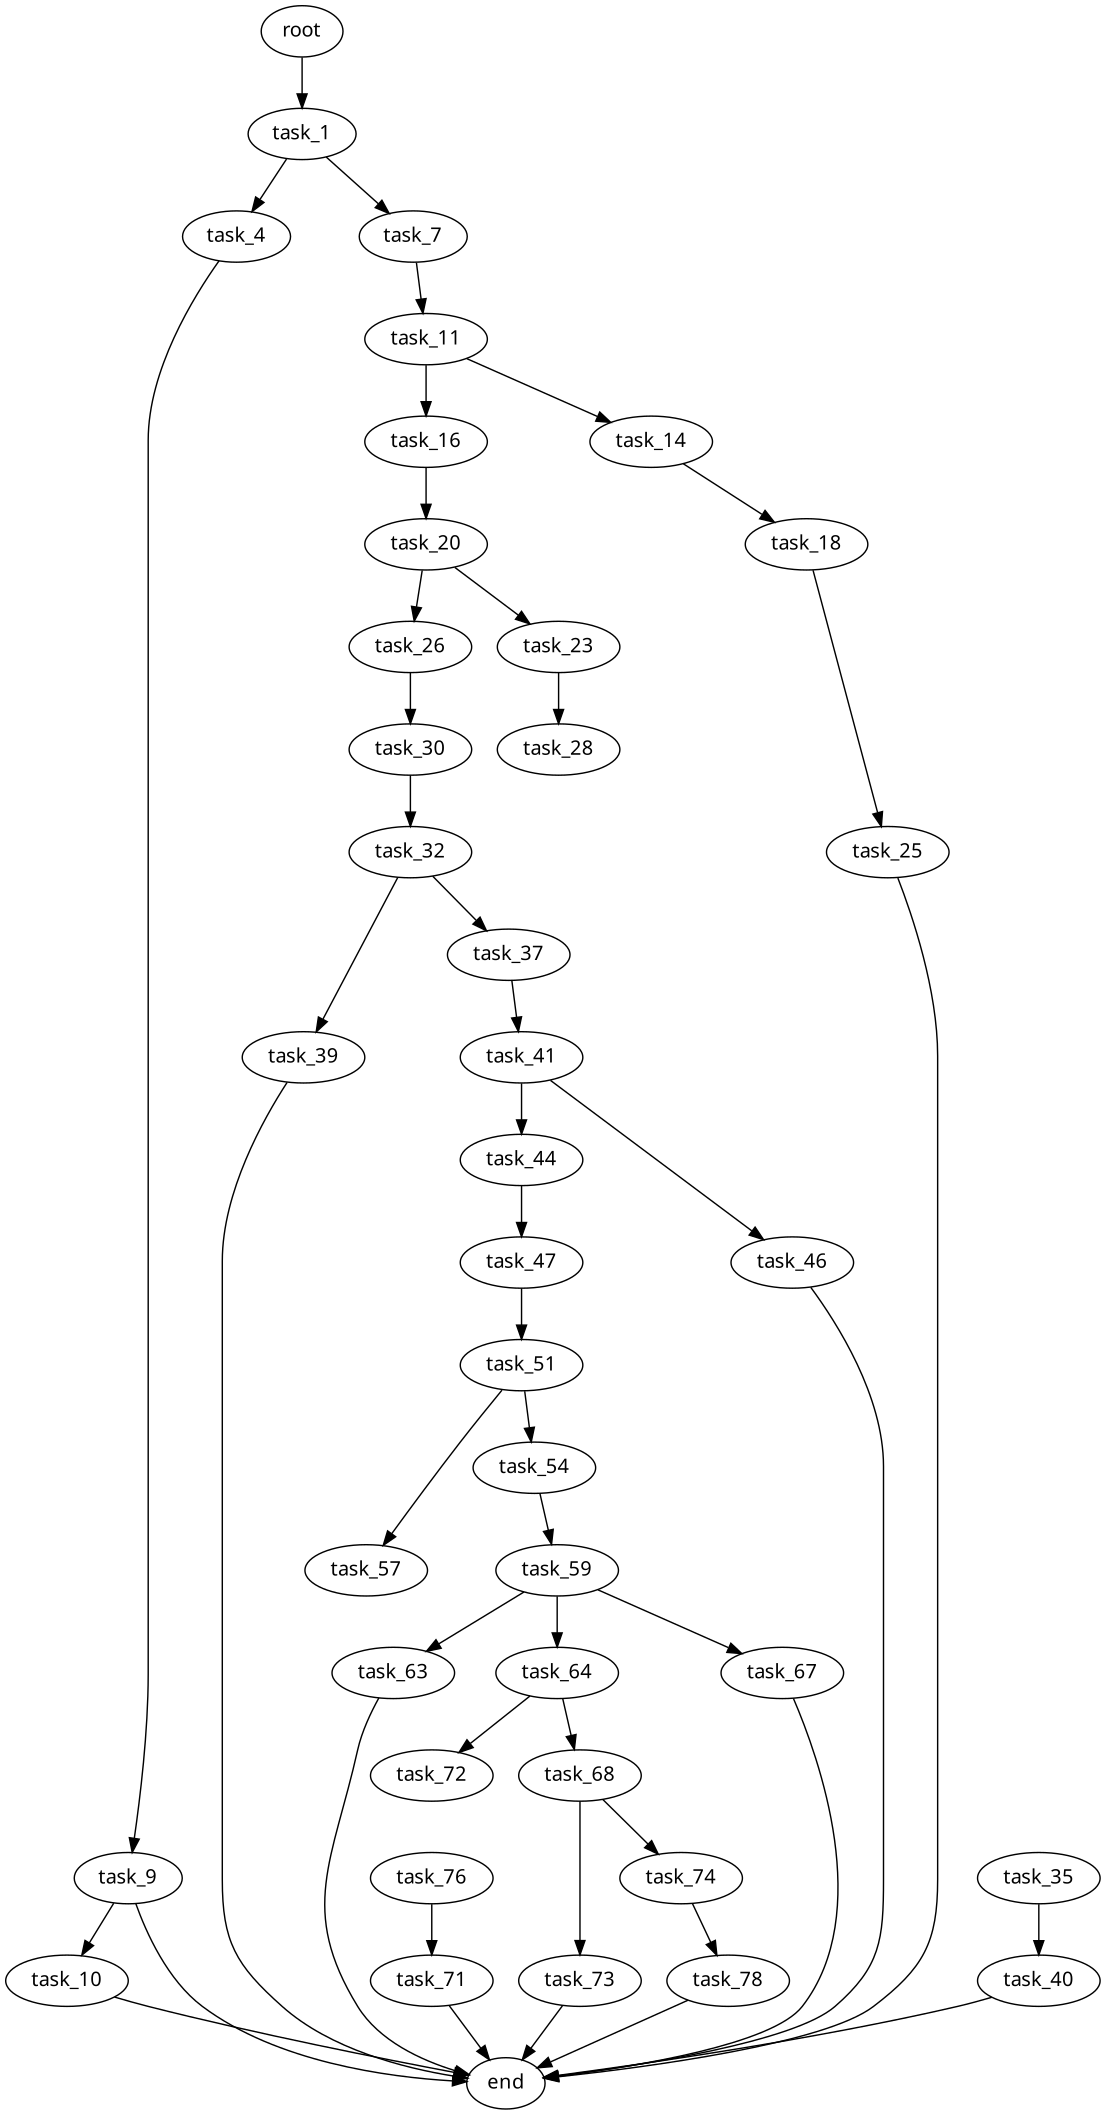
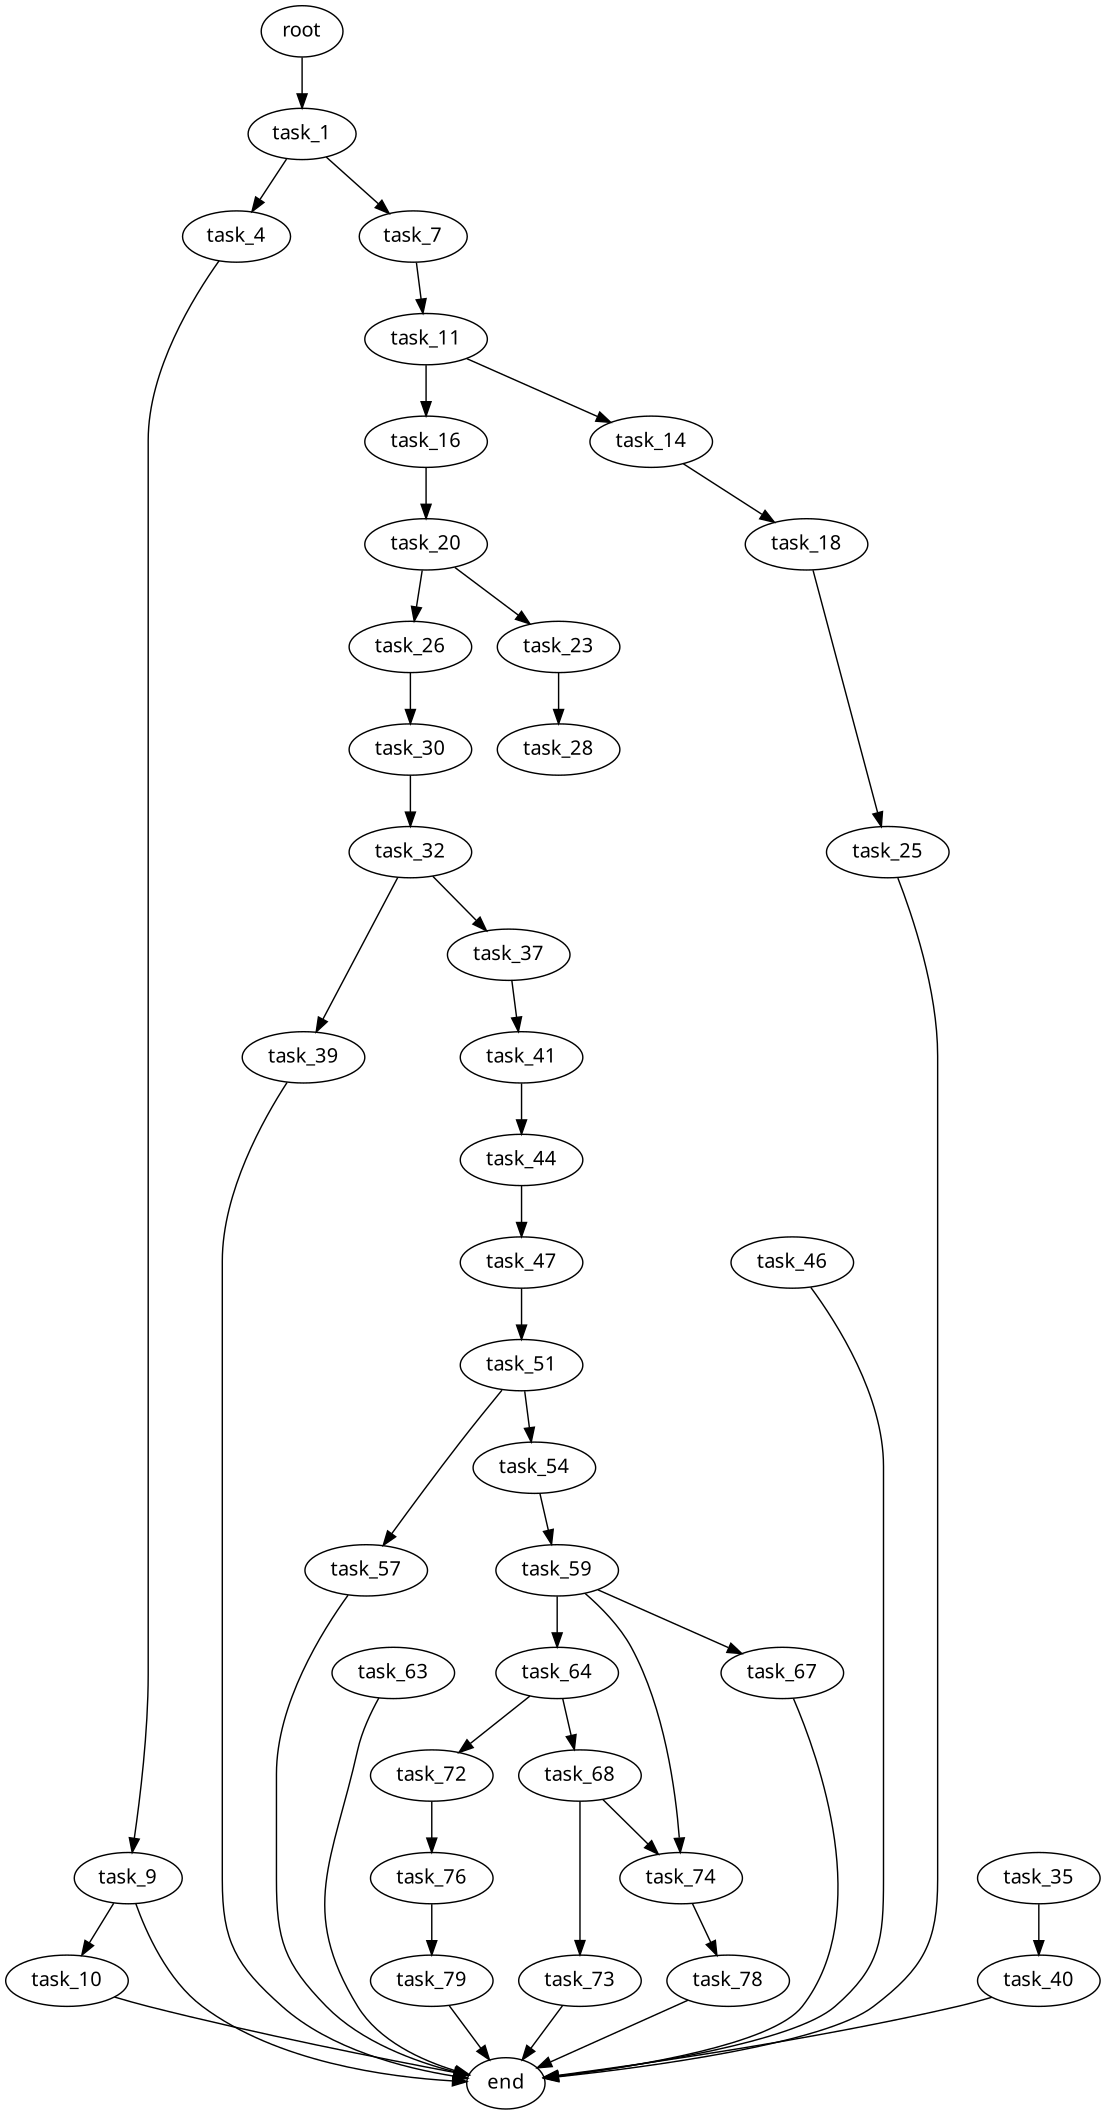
edge "task_41" -> "task_46": removed
edge "task_59" -> "task_63": now "task_59" -> "task_74"
edge "task_72" -> "task_76": added
edge "task_57" -> "end": added
node "task_71": label "task_71" -> "task_79"
